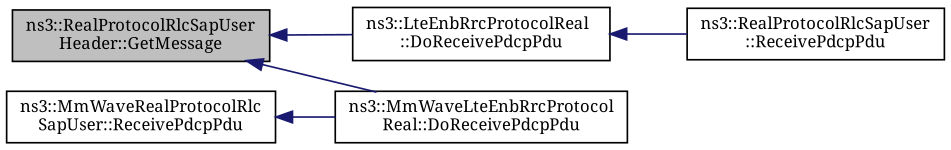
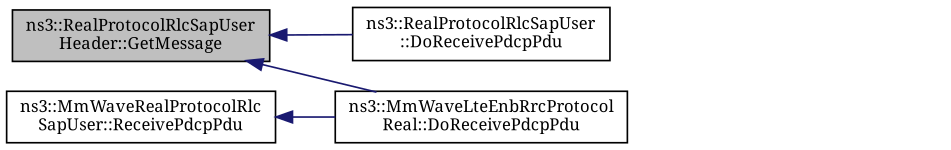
node "ns3::LteEnbRrcProtocolReal ::DoReceivePdcpPdu": label "ns3::LteEnbRrcProtocolReal ::DoReceivePdcpPdu" -> "ns3::RealProtocolRlcSapUser ::DoReceivePdcpPdu"
node "ns3::RealProtocolRlcSapUser ::ReceivePdcpPdu": removed
